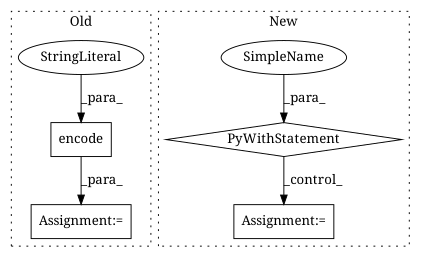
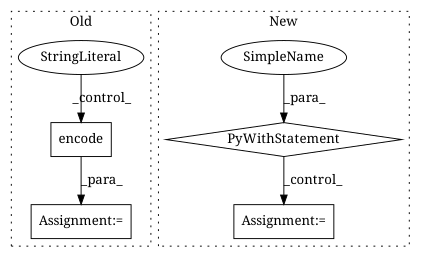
edge "StringLiteral" -> "encode": label "_para_" -> "_control_"
